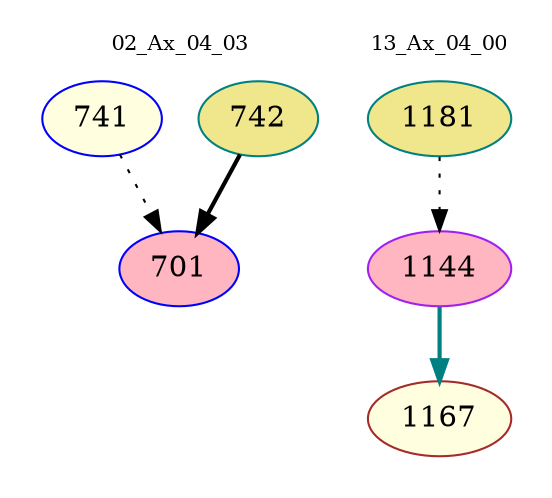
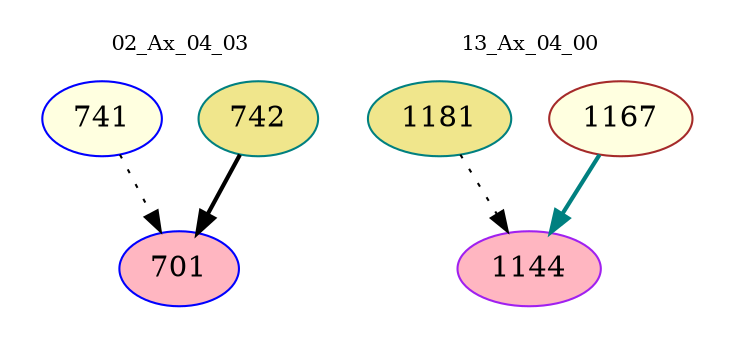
edge "1144" -> "1167": reversed
